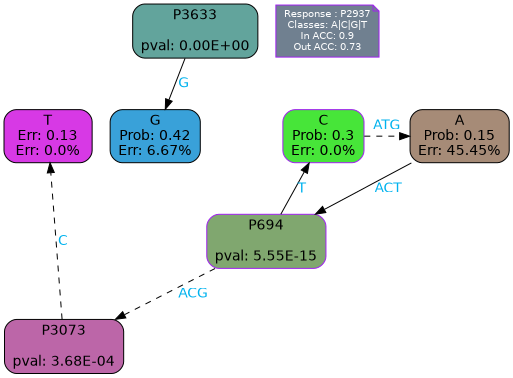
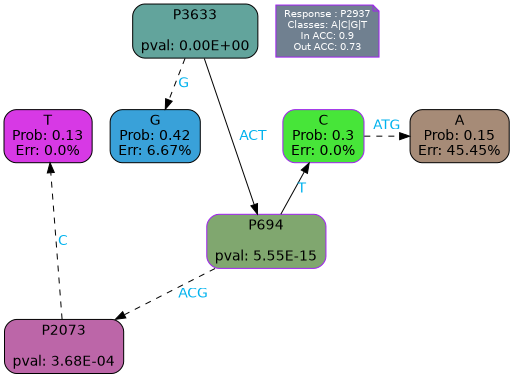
edge "P3633 pval: 0.00E+00" -> "G Prob: 0.42 Err: 6.67%": style solid -> dashed
node "T Err: 0.13 Err: 0.0%": label "T Err: 0.13 Err: 0.0%" -> "T Prob: 0.13 Err: 0.0%"
edge "A Prob: 0.15 Err: 45.45%" -> "P694 pval: 5.55E-15": now "P3633 pval: 0.00E+00" -> "P694 pval: 5.55E-15"
node "P3073 pval: 3.68E-04": label "P3073 pval: 3.68E-04" -> "P2073 pval: 3.68E-04"
